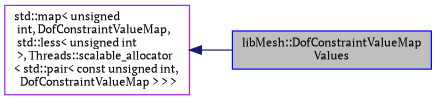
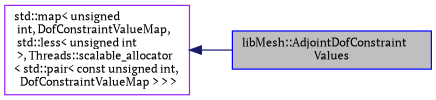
node "libMesh::DofConstraintValueMap Values": label "libMesh::DofConstraintValueMap Values" -> "libMesh::AdjointDofConstraint Values"
